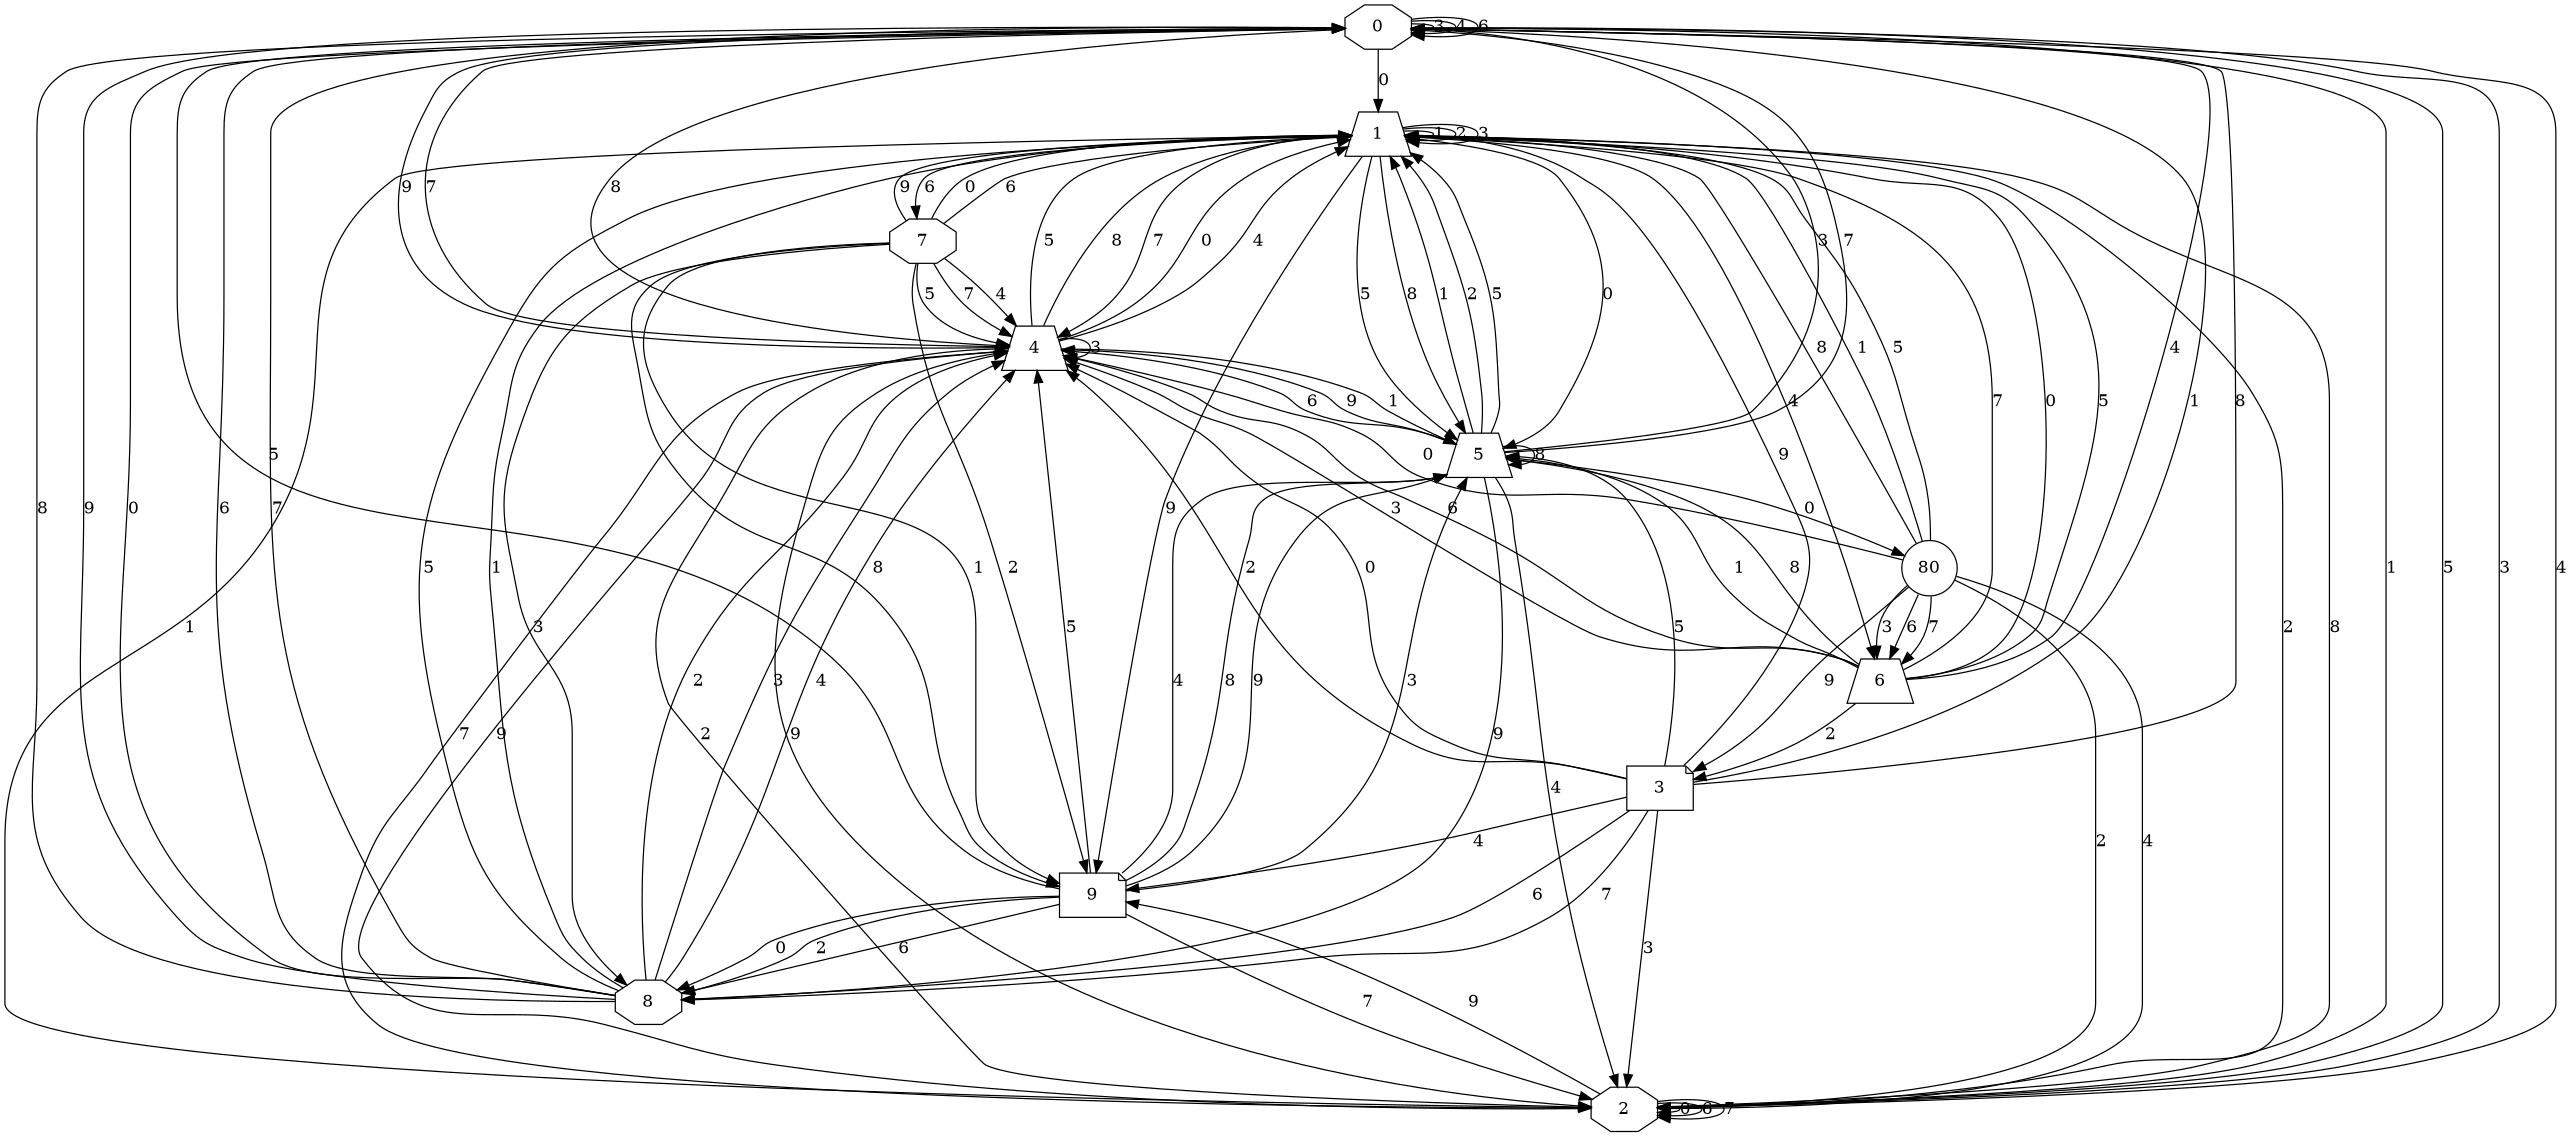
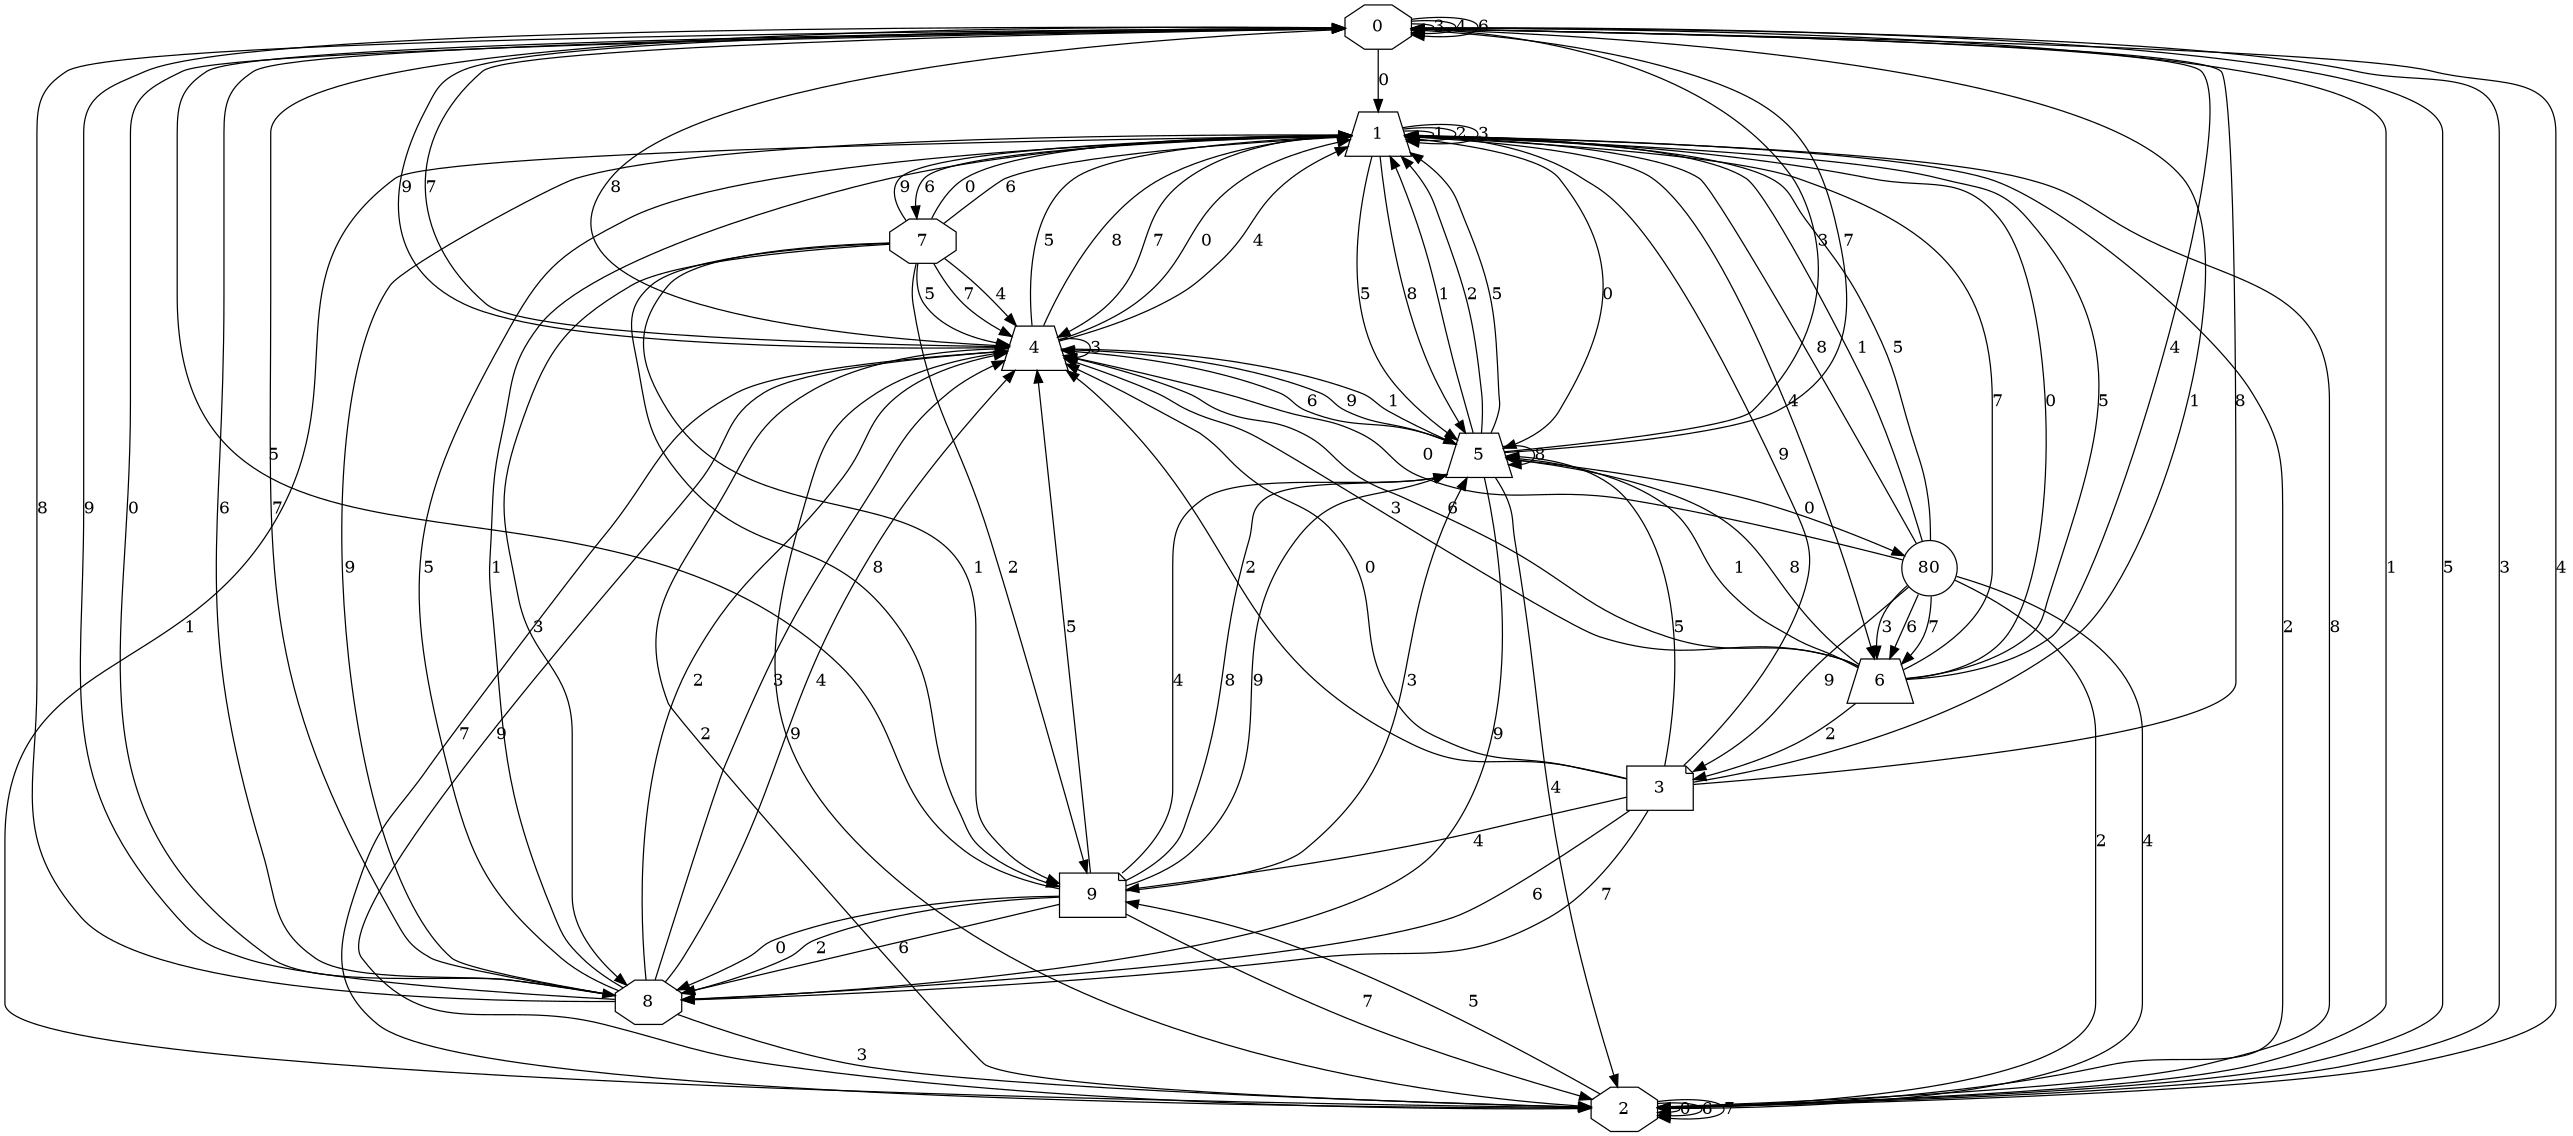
edge "1" -> "9": now "1" -> "8"
edge "3" -> "2": now "8" -> "2"
edge "2" -> "9": label "9" -> "5"
